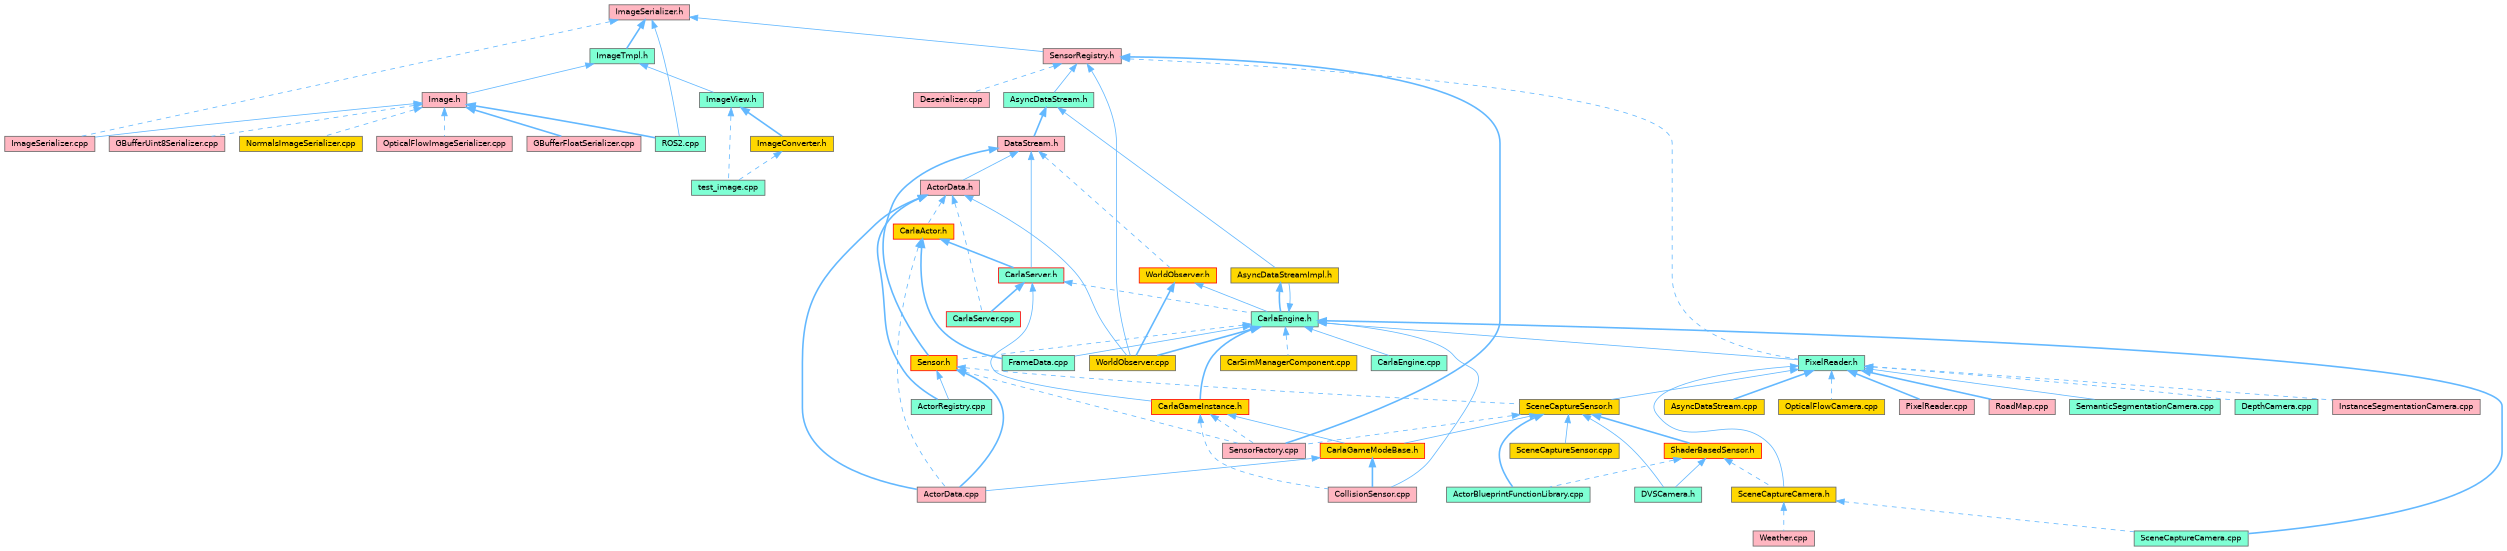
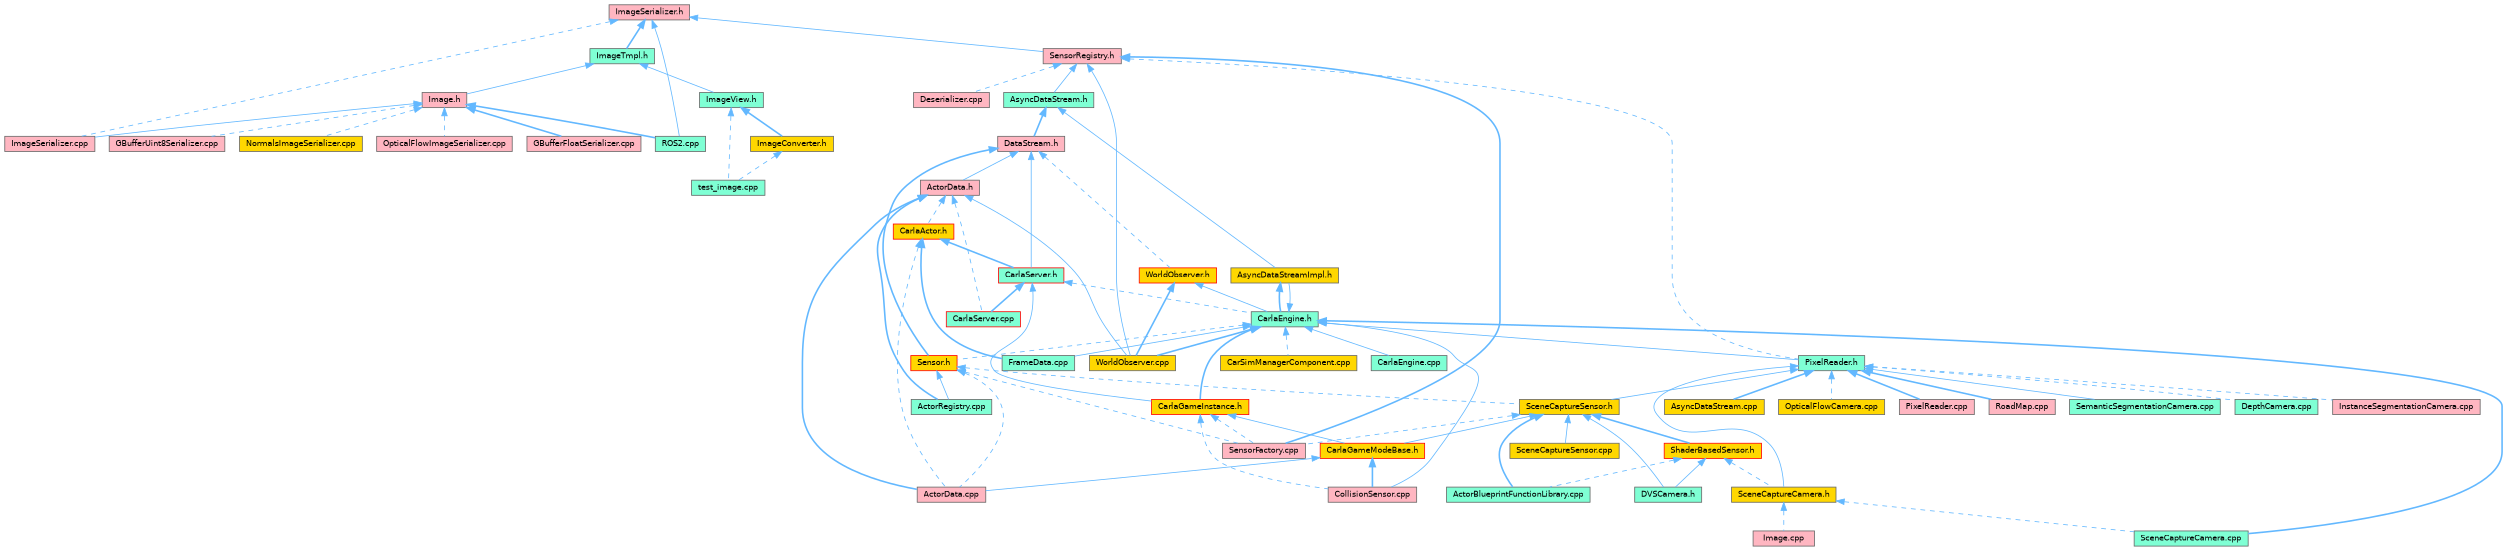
edge "ActorData.cpp" -> "Sensor.h": style bold -> dashed
node "Weather.cpp": label "Weather.cpp" -> "Image.cpp"
